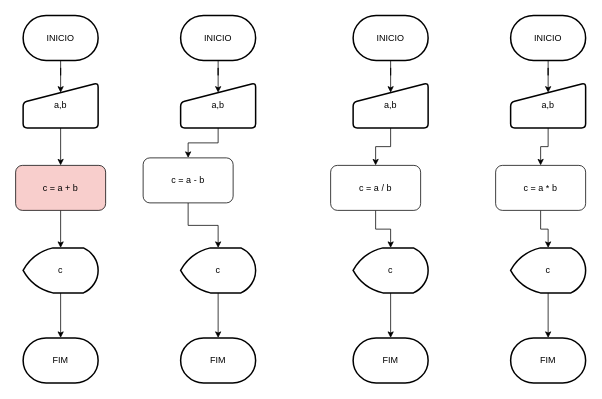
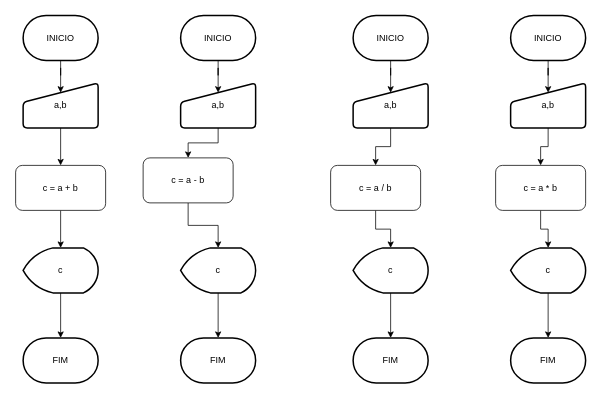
node "c = a + b": fillcolor #f8cecc -> #ffffff
